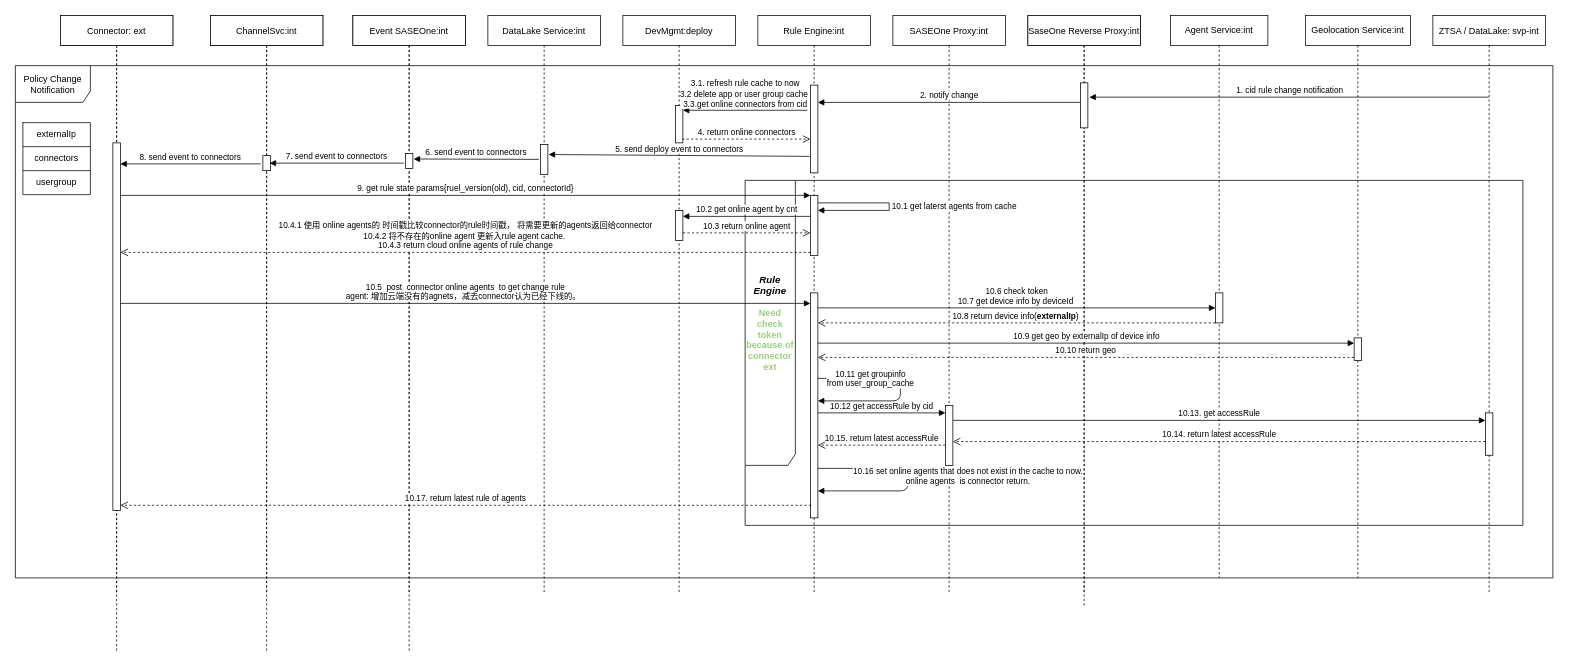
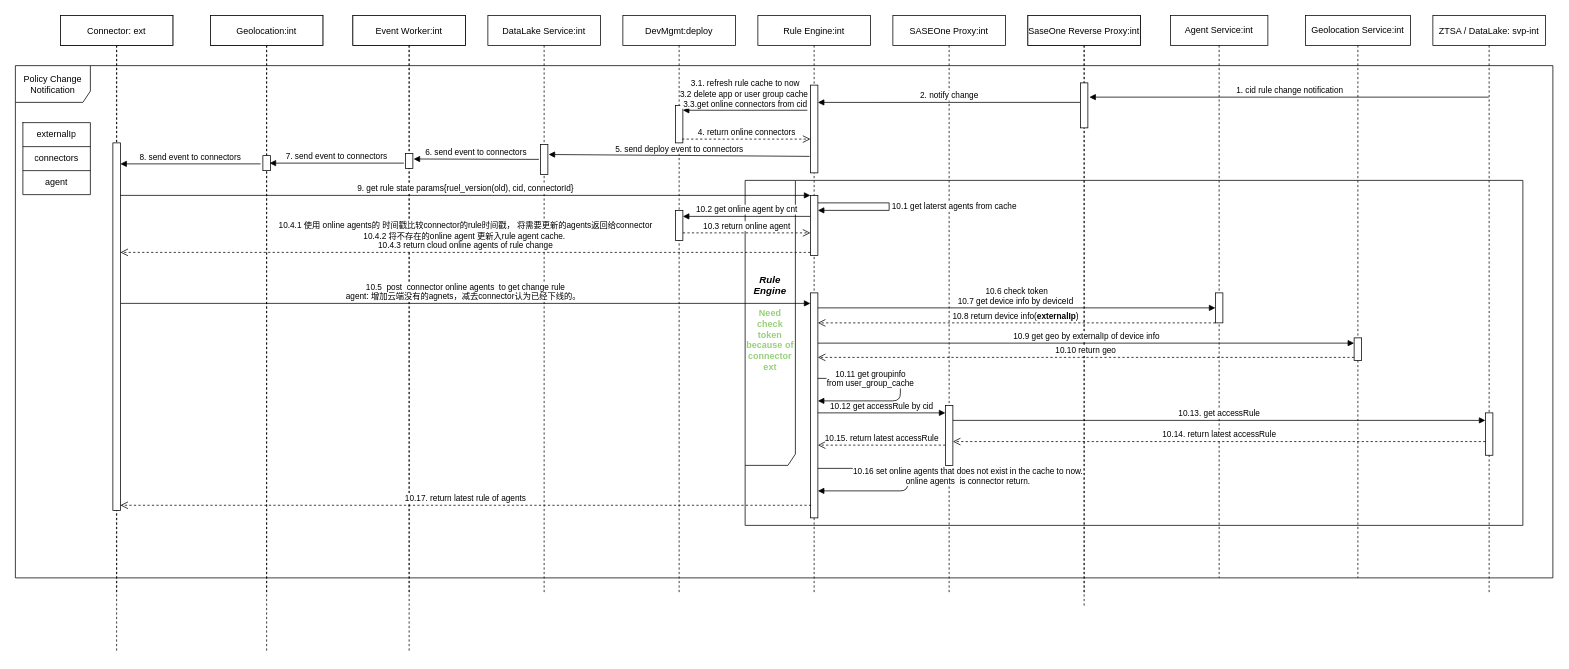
node "ChannelSvc:int": label "ChannelSvc:int" -> "Geolocation:int"
node "Event SASEOne:int": label "Event SASEOne:int" -> "Event Worker:int"
node "usergroup": label "usergroup" -> "agent"
